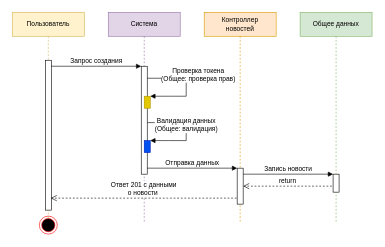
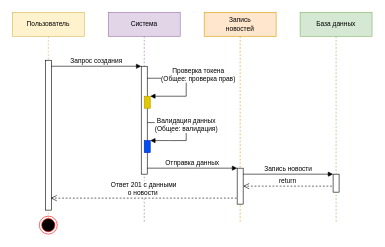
node "Контроллер новостей": label "Контроллер новостей" -> "Запись новостей"
node "Общее данных": label "Общее данных" -> "База данных"
